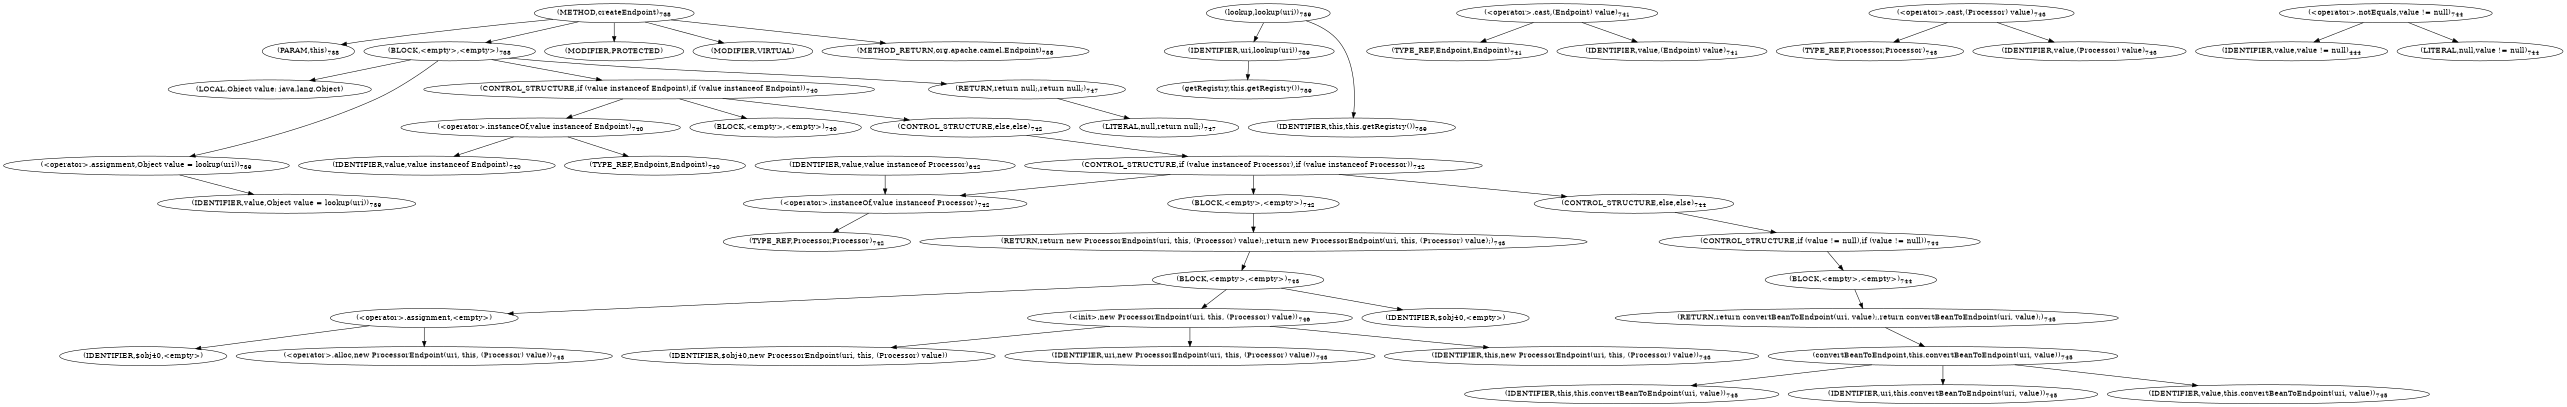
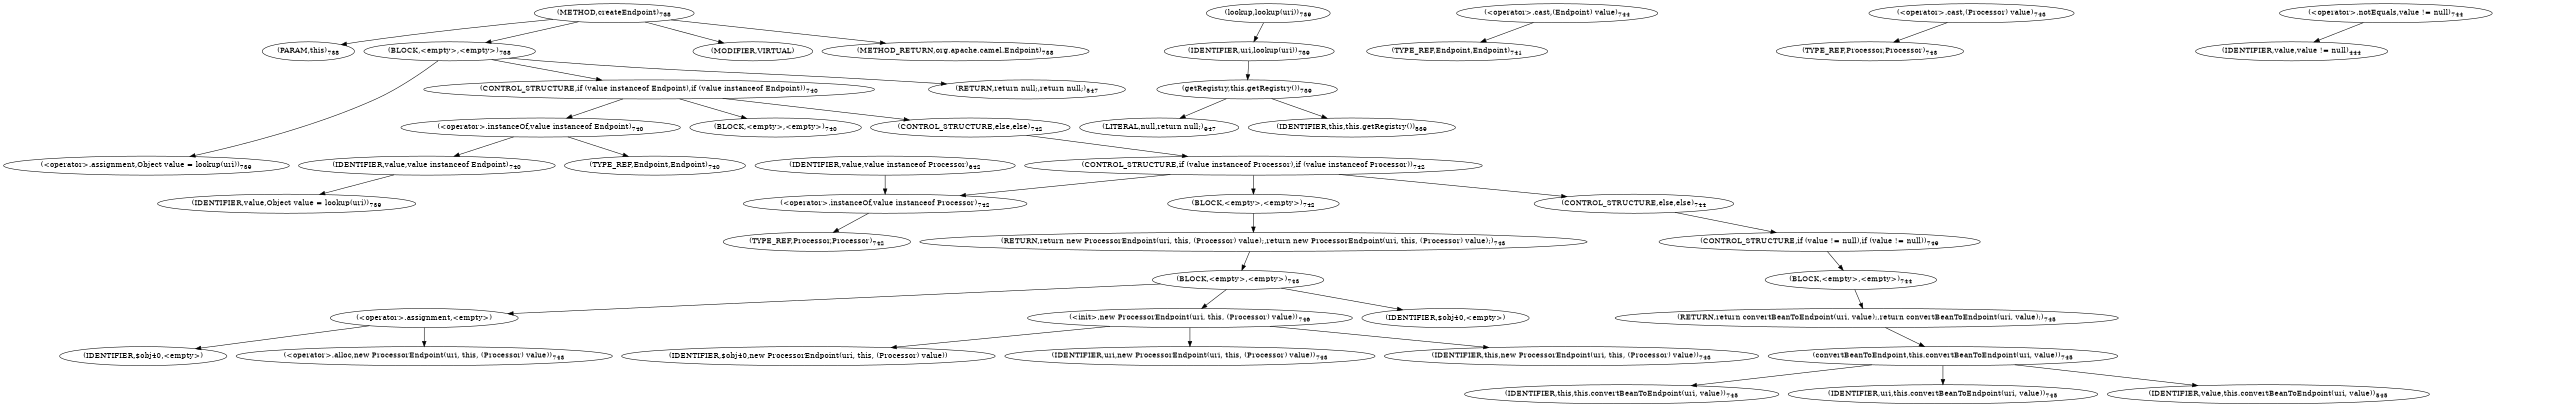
node "(<operator>.cast,(Endpoint) value)": text "741" -> "744"
node "(MODIFIER,PROTECTED)": removed
node "(IDENTIFIER,value,(Endpoint) value)": removed
node "(IDENTIFIER,value,(Processor) value)": removed
node "(LITERAL,null,value != null)": removed
edge "(lookup,lookup(uri))" -> "(IDENTIFIER,this,this.getRegistry())": now "(getRegistry,this.getRegistry())" -> "(IDENTIFIER,this,this.getRegistry())"
node "(LOCAL,Object value: java.lang.Object)": removed
node "(RETURN,return null;,return null;)": text "747" -> "547"
edge "(RETURN,return null;,return null;)" -> "(LITERAL,null,return null;)": now "(getRegistry,this.getRegistry())" -> "(LITERAL,null,return null;)"
node "(LITERAL,null,return null;)": text "747" -> "947"
node "(IDENTIFIER,this,this.getRegistry())": text "739" -> "539"
edge "(<operator>.assignment,Object value = lookup(uri))" -> "(IDENTIFIER,value,Object value = lookup(uri))": now "(IDENTIFIER,value,value instanceof Endpoint)" -> "(IDENTIFIER,value,Object value = lookup(uri))"
node "(CONTROL_STRUCTURE,if (value != null),if (value != null))": text "744" -> "749"
node "(IDENTIFIER,value,this.convertBeanToEndpoint(uri, value))": text "745" -> "545"
